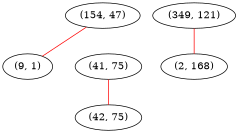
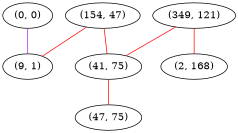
node "(0, 0)": added
edge "(154, 47)" -- "(41, 75)": added
edge "(349, 121)" -- "(41, 75)": added
node "(42, 75)": label "(42, 75)" -> "(47, 75)"
